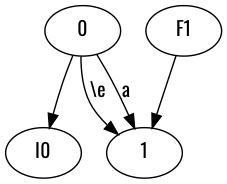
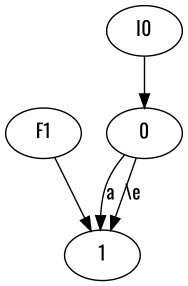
edge "0" -> "I0": reversed
